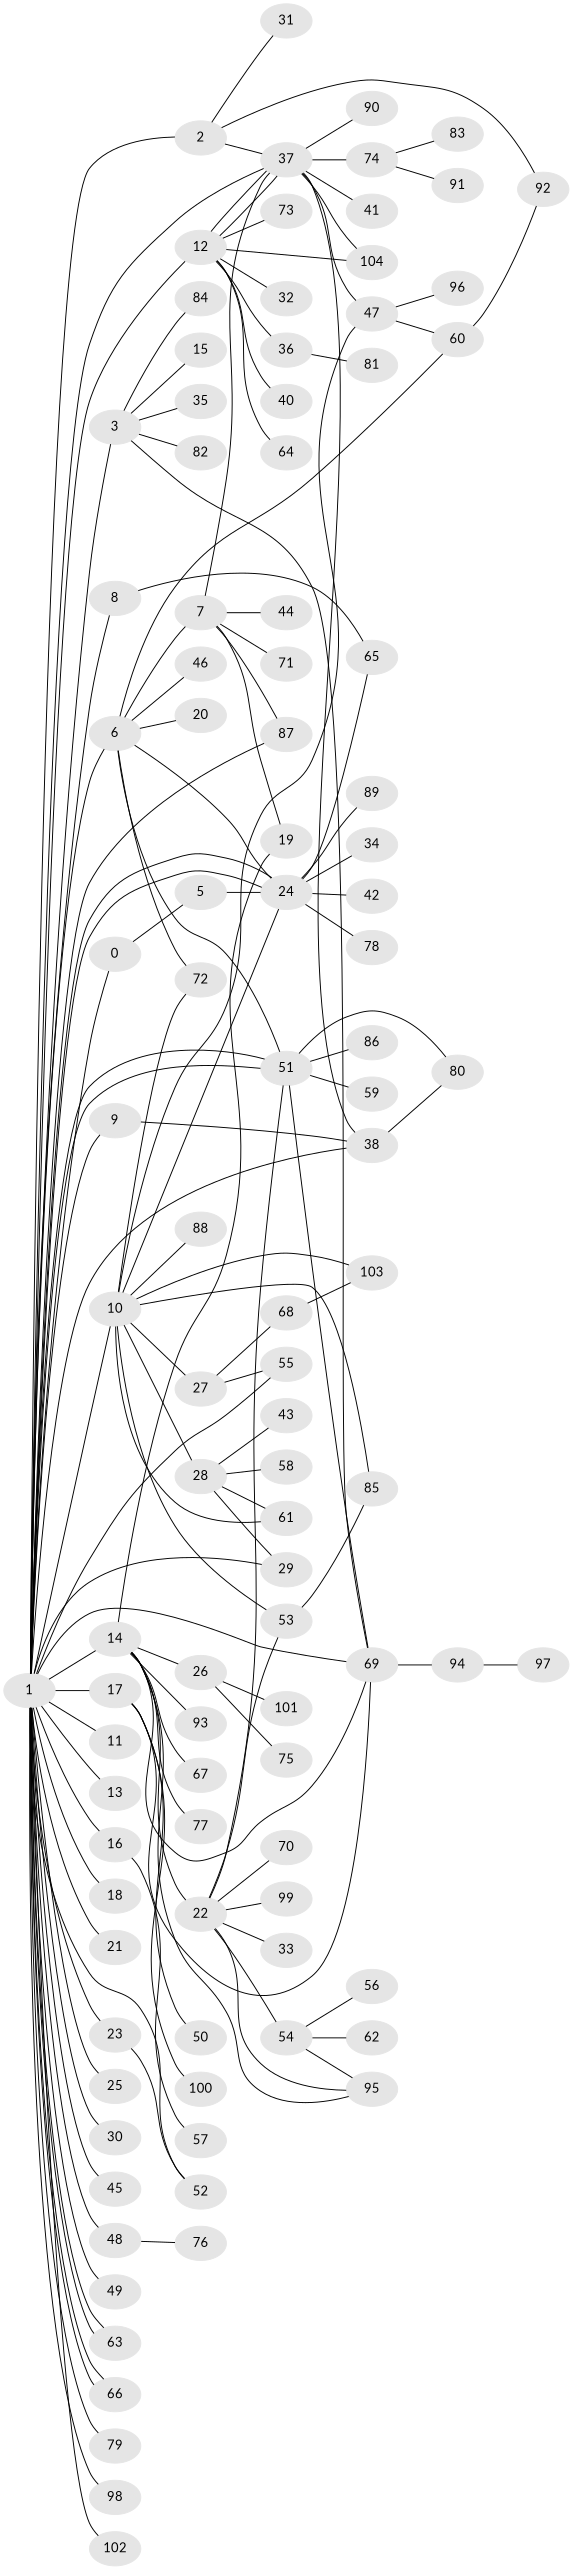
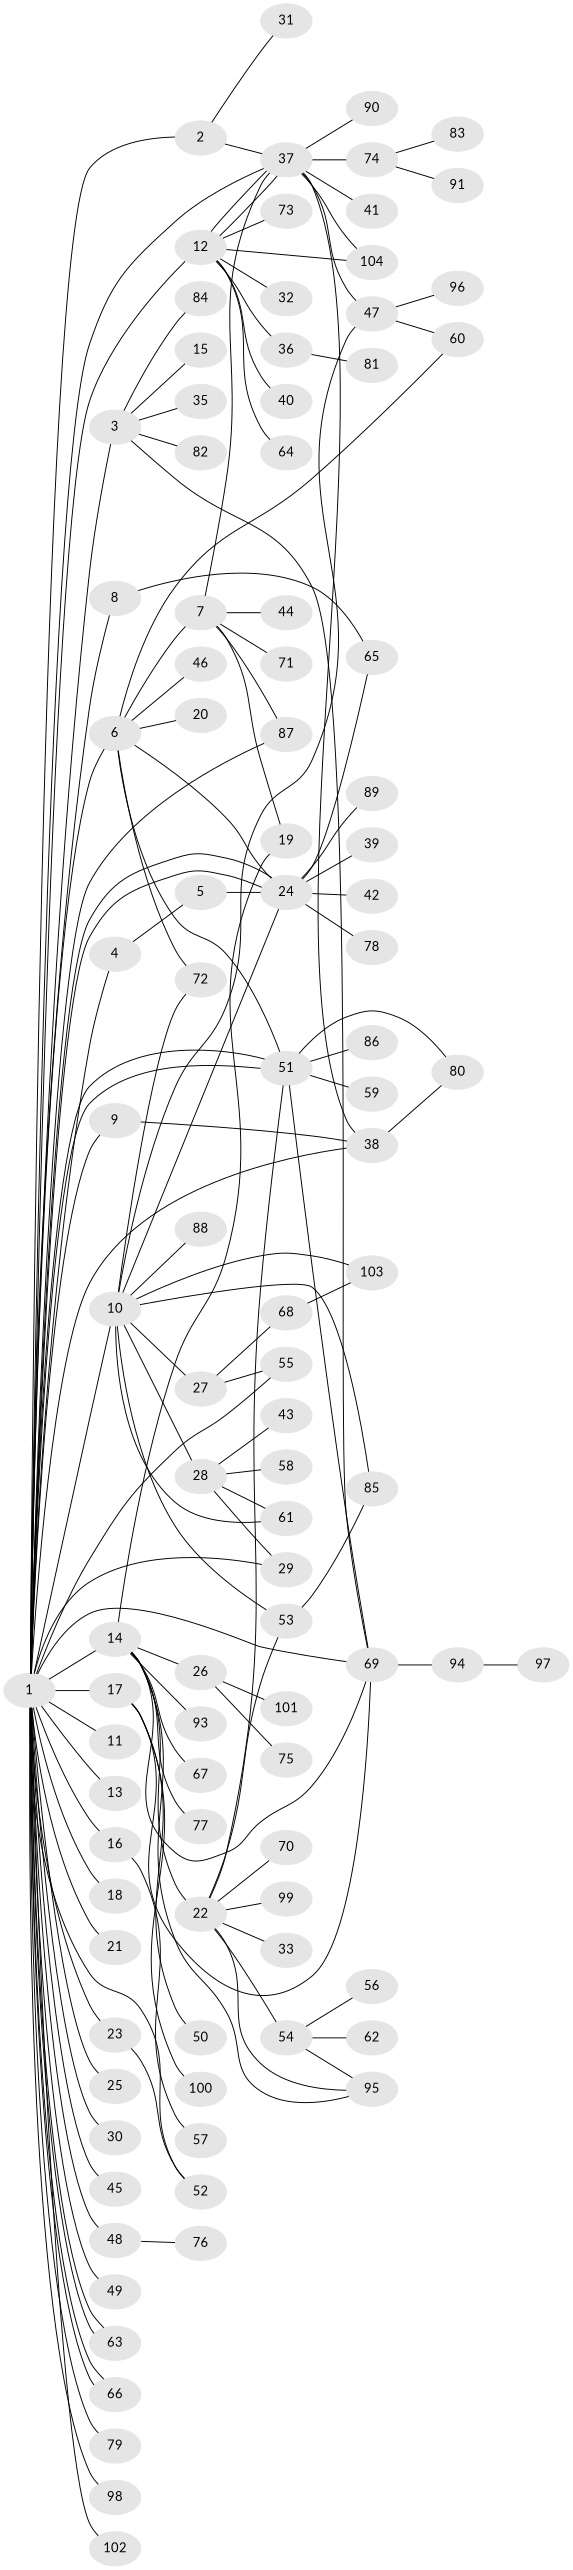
node "92": removed
node "34": label "34" -> "39"
node "0": label "0" -> "4"
